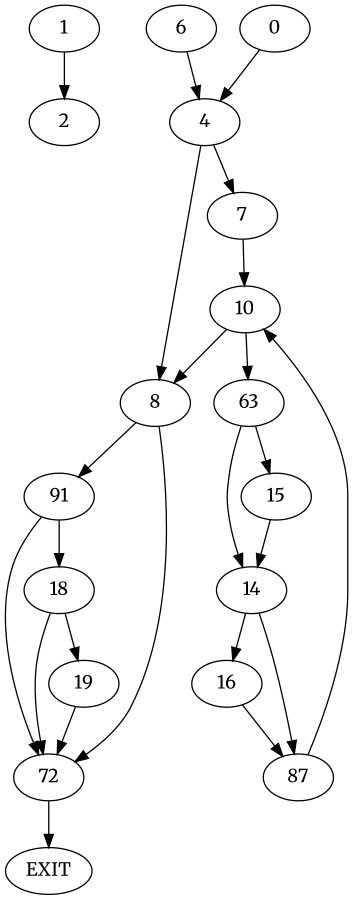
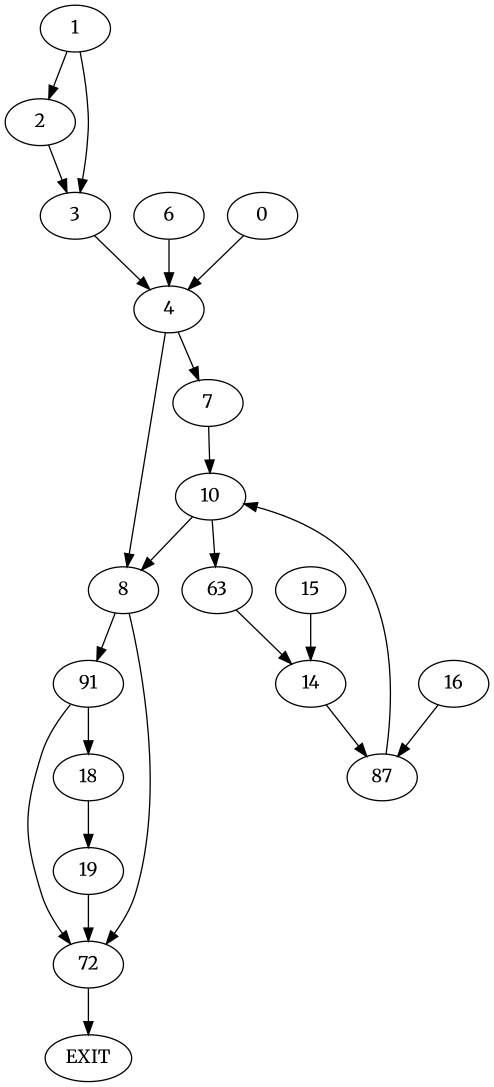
node "3": added
edge "63" -> "15": removed
edge "14" -> "16": removed
edge "18" -> "72": removed
